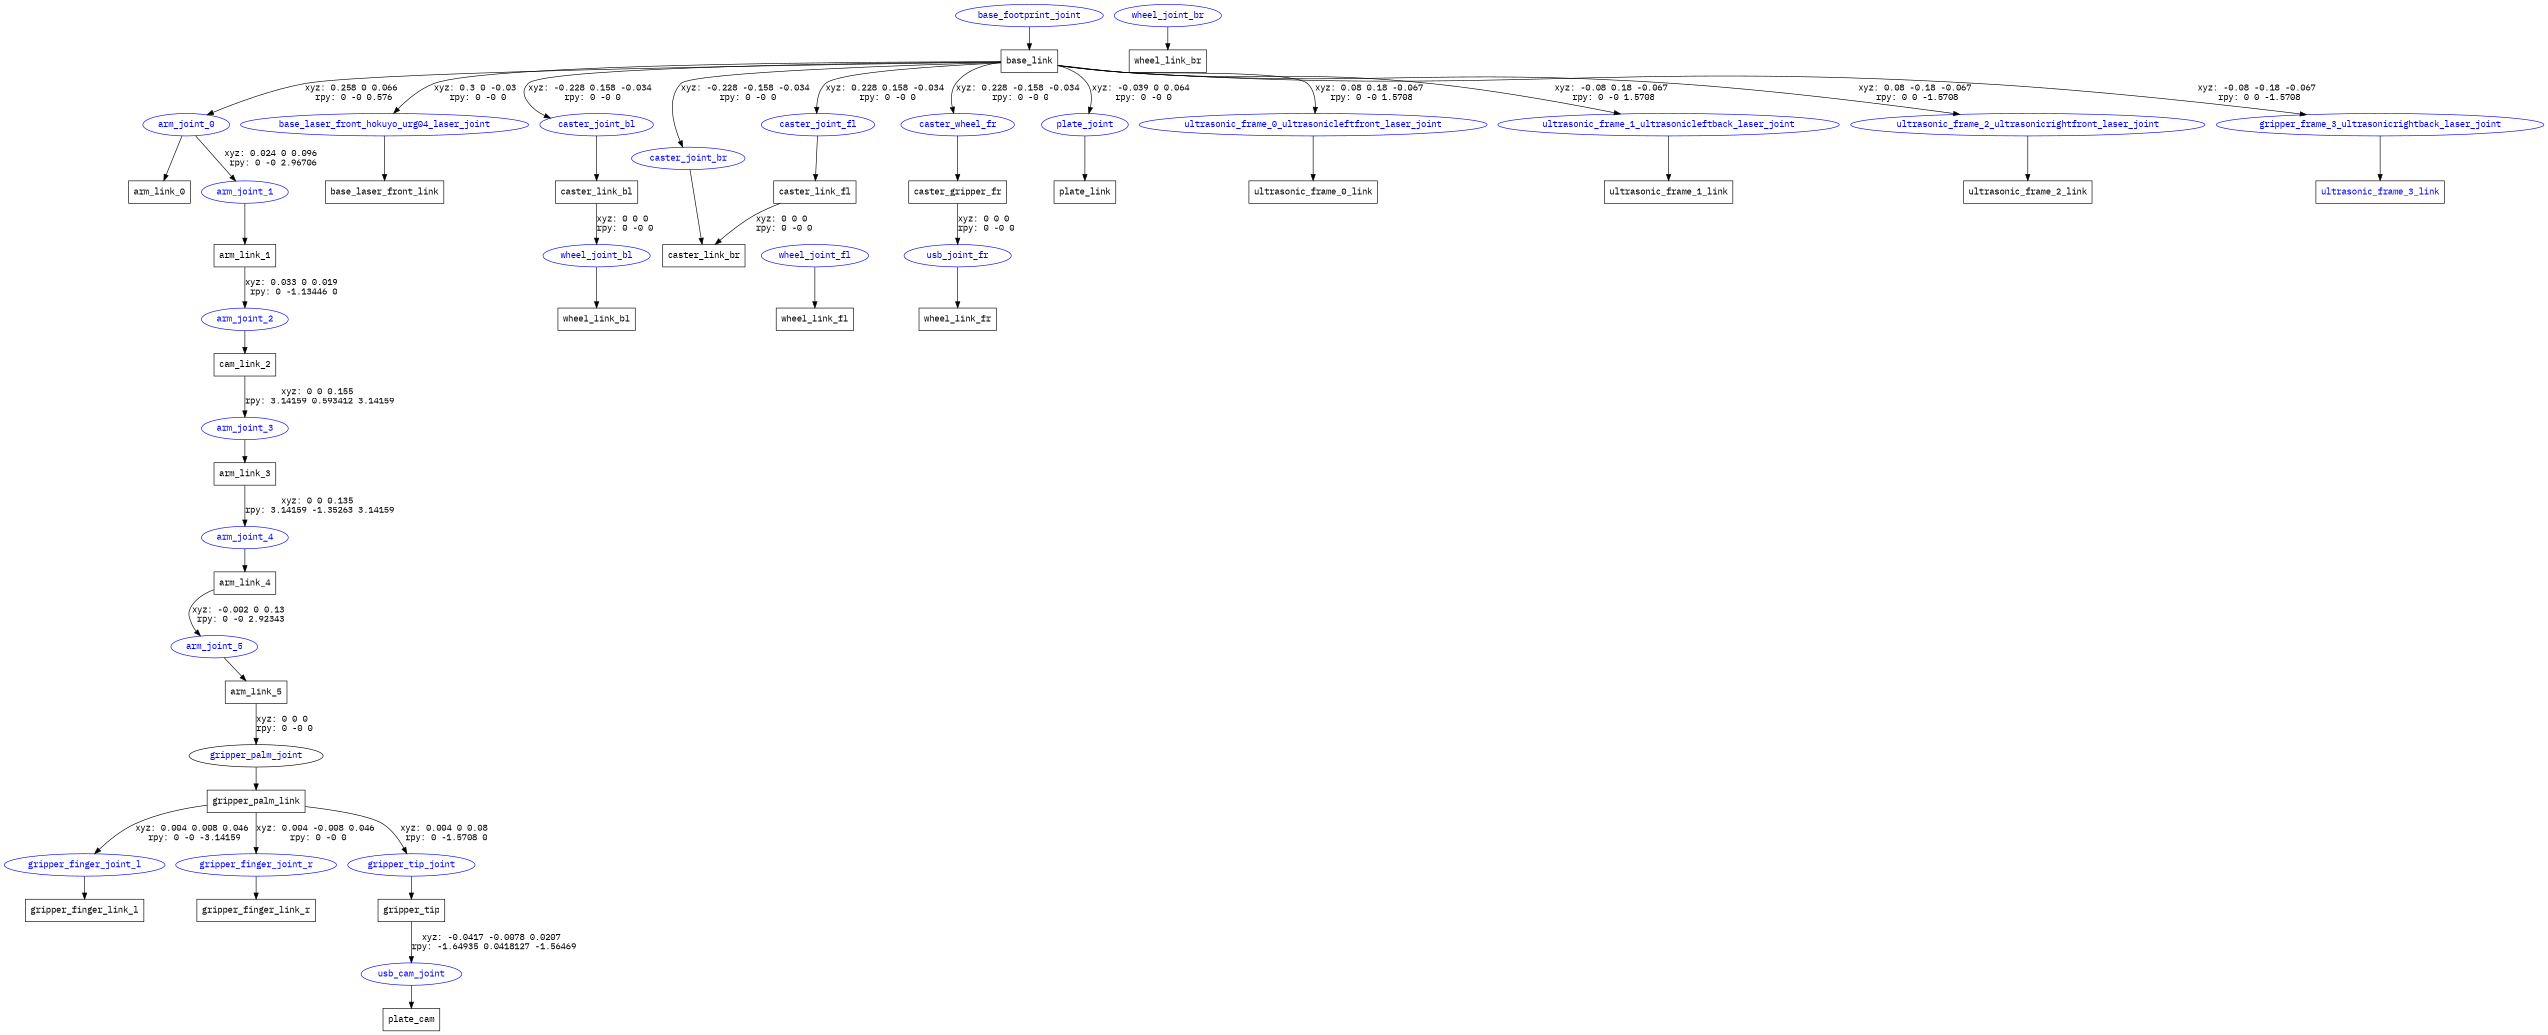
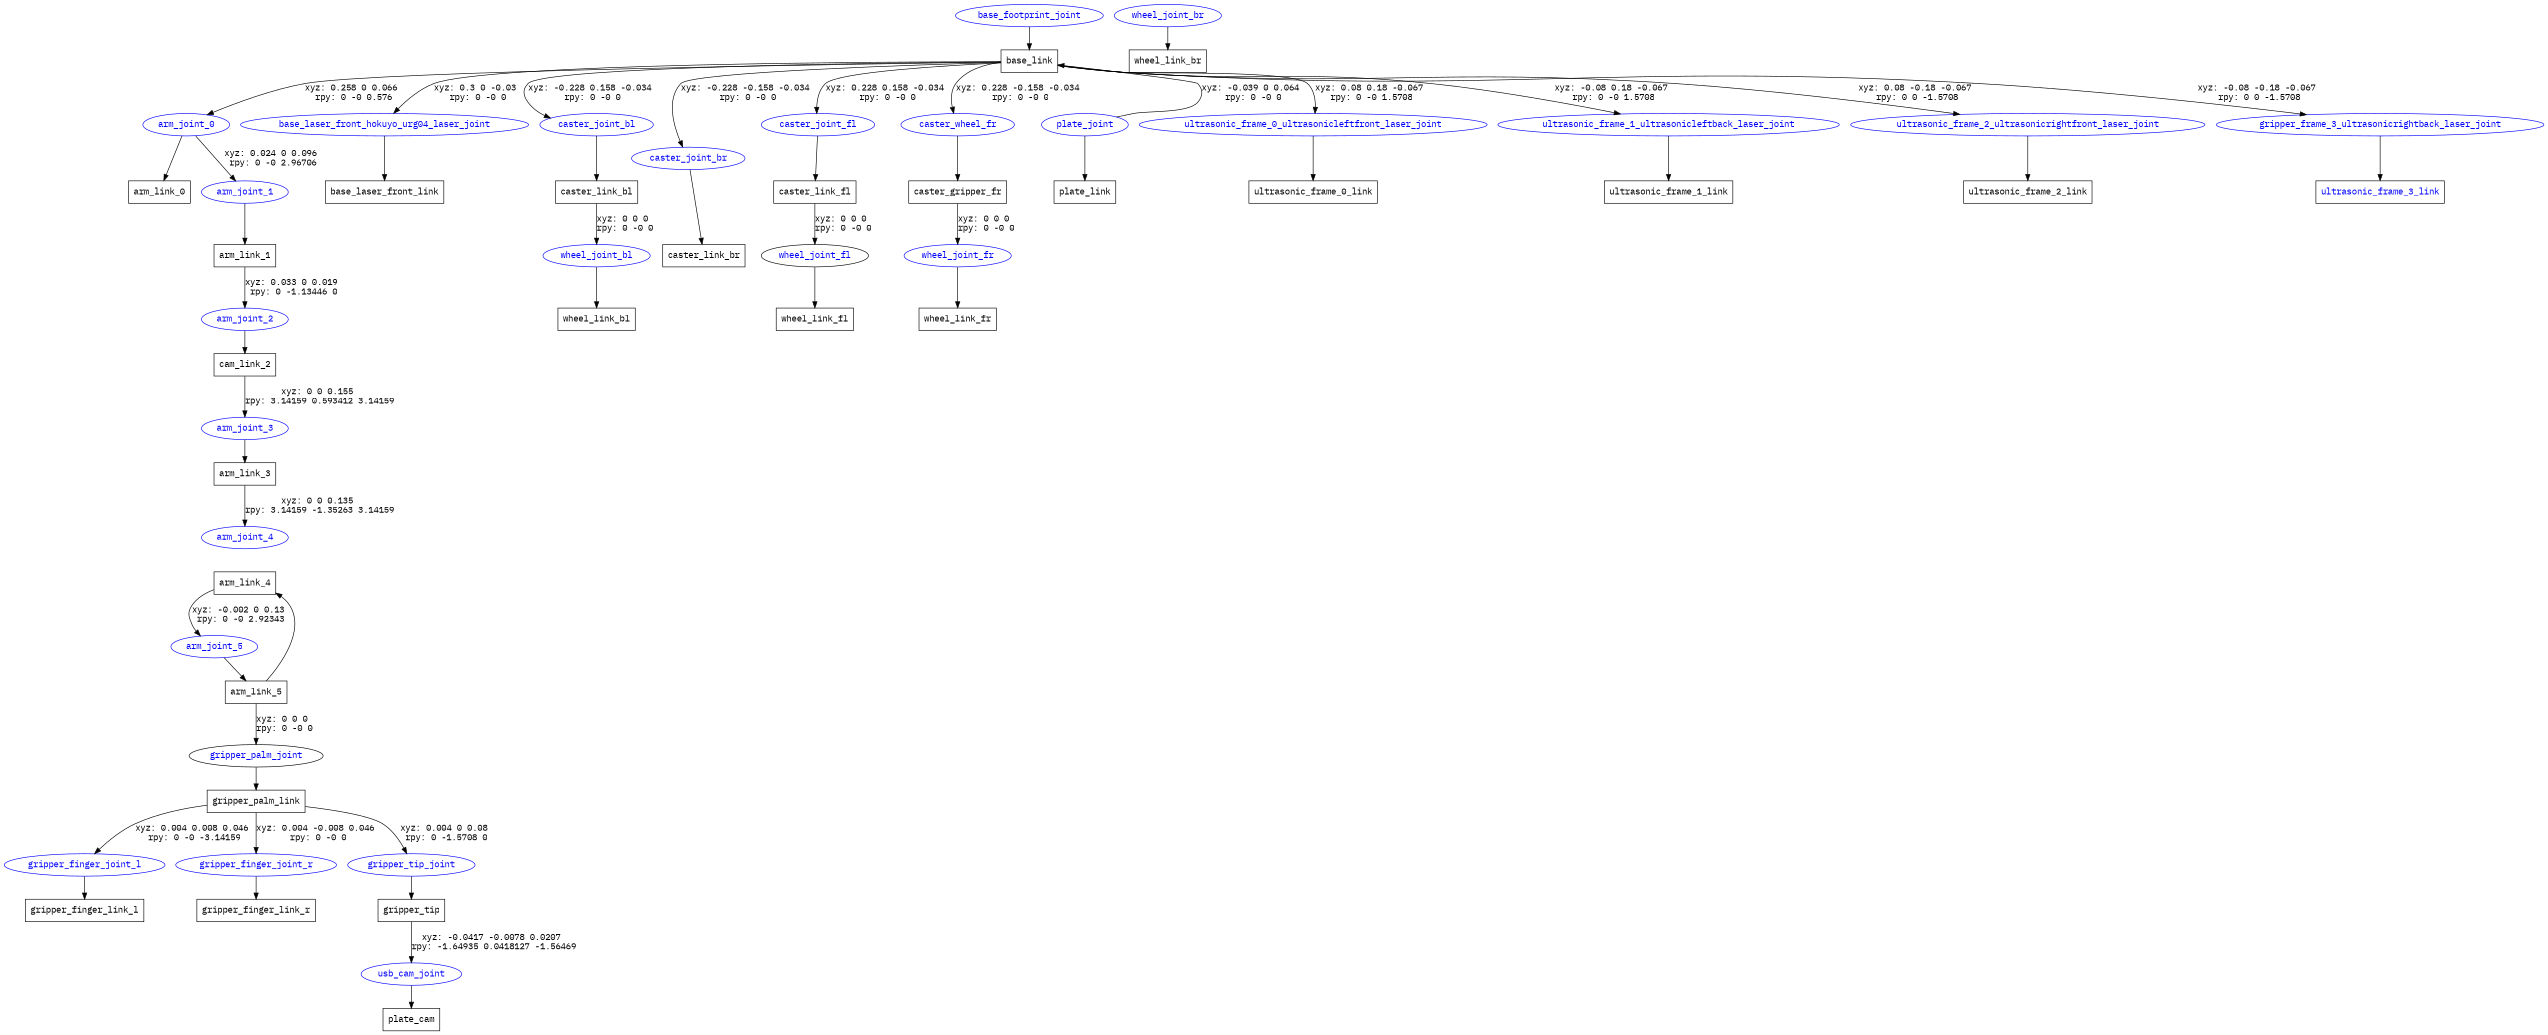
edge "base_link" -> "plate_joint": reversed
edge "caster_link_fl" -> "caster_link_br": now "caster_link_fl" -> "wheel_joint_fl"
node "wheel_joint_fl": color blue -> black
node "usb_joint_fr": label "usb_joint_fr" -> "wheel_joint_fr"
edge "arm_joint_4" -> "arm_link_4": now "arm_link_5" -> "arm_link_4"
